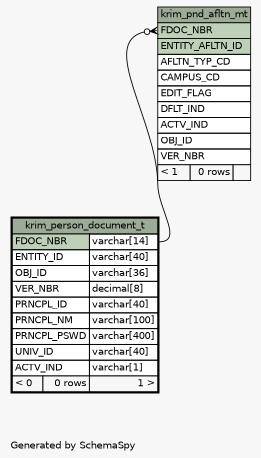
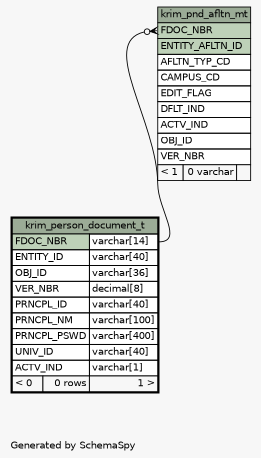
node "krim_pnd_afltn_mt": text "0 rows" -> "0 varchar"
